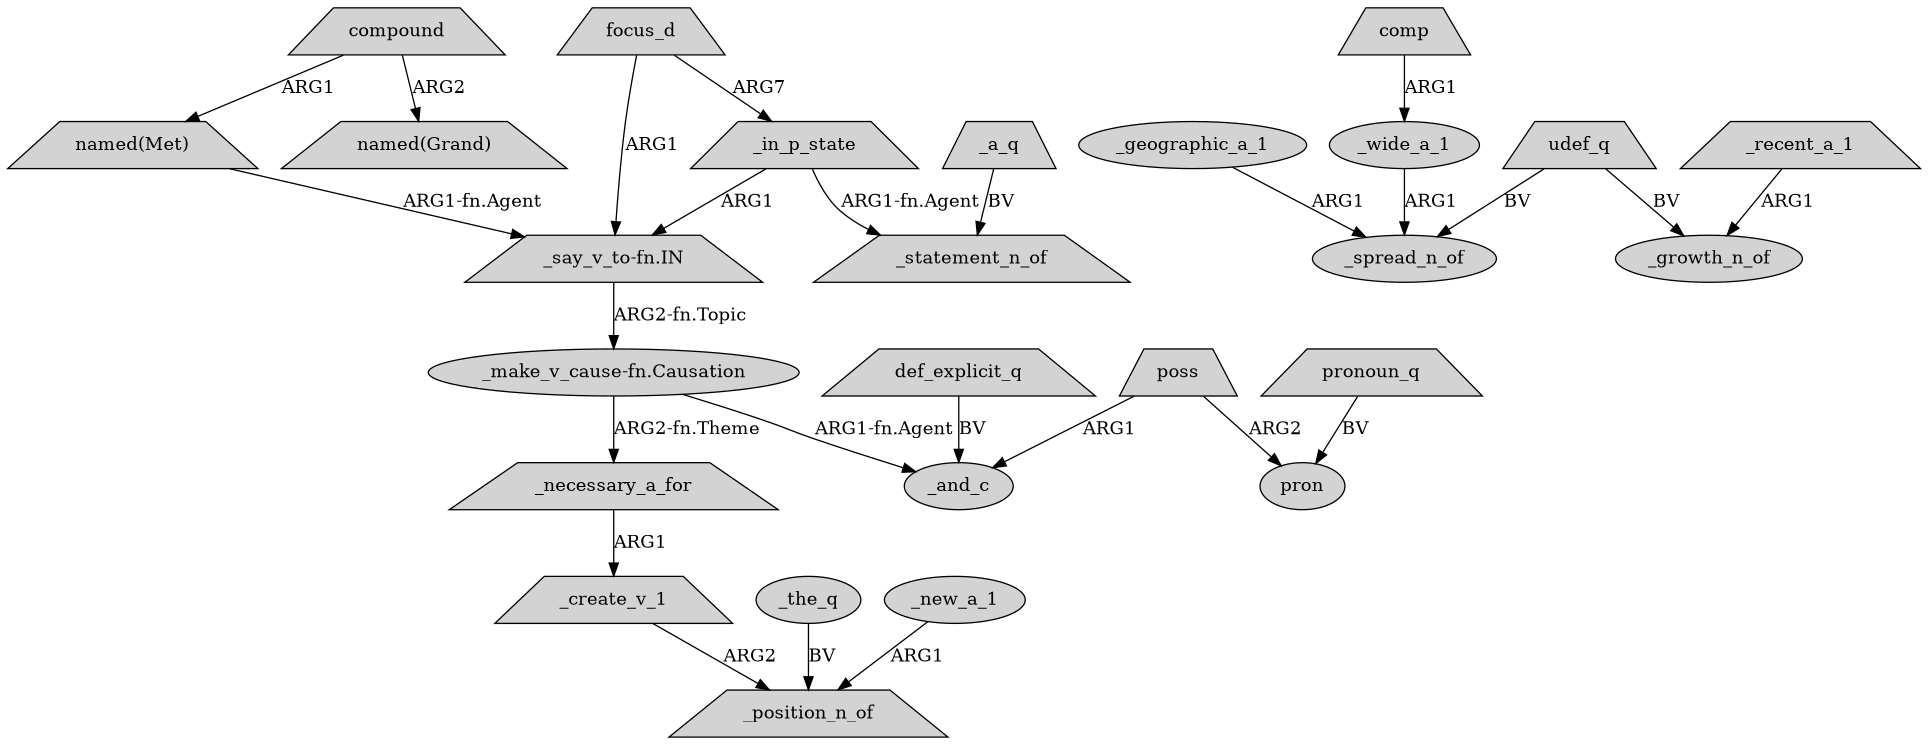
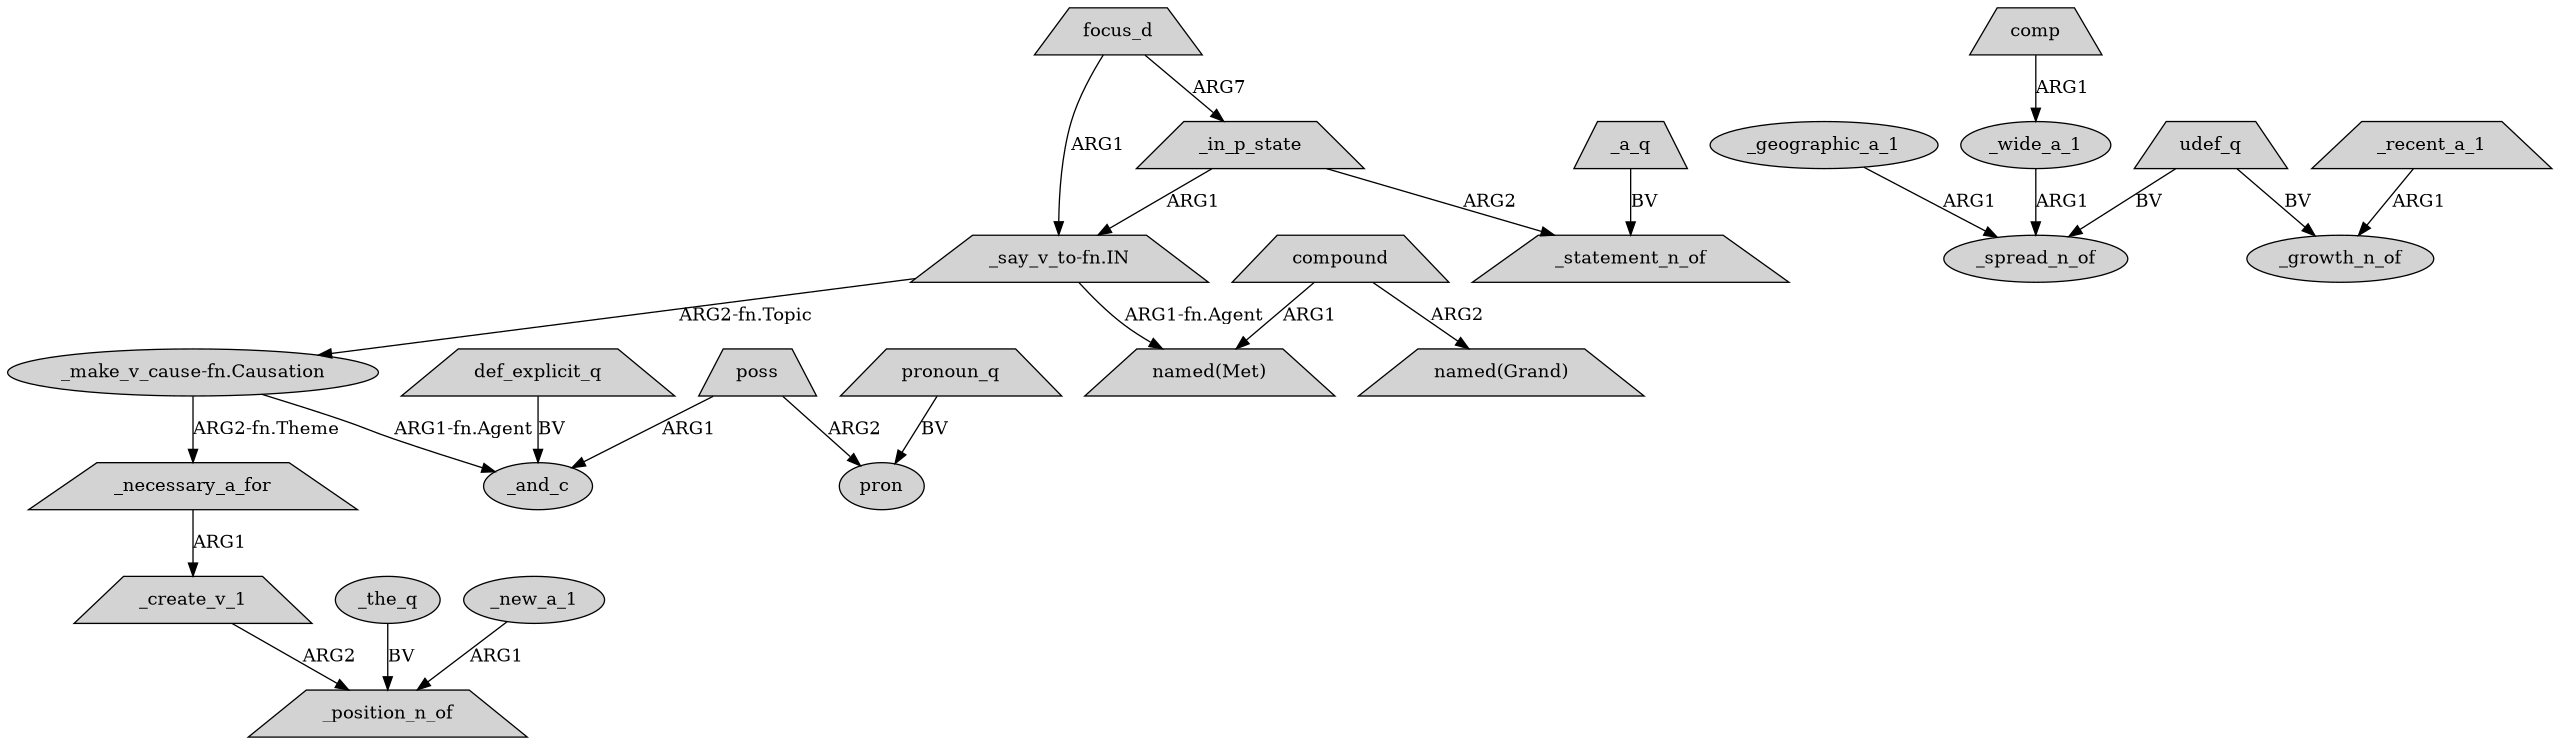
edge "named(Met)" -> "_say_v_to-fn.IN": reversed
edge "_in_p_state" -> "_statement_n_of": label "ARG1-fn.Agent" -> "ARG2"
